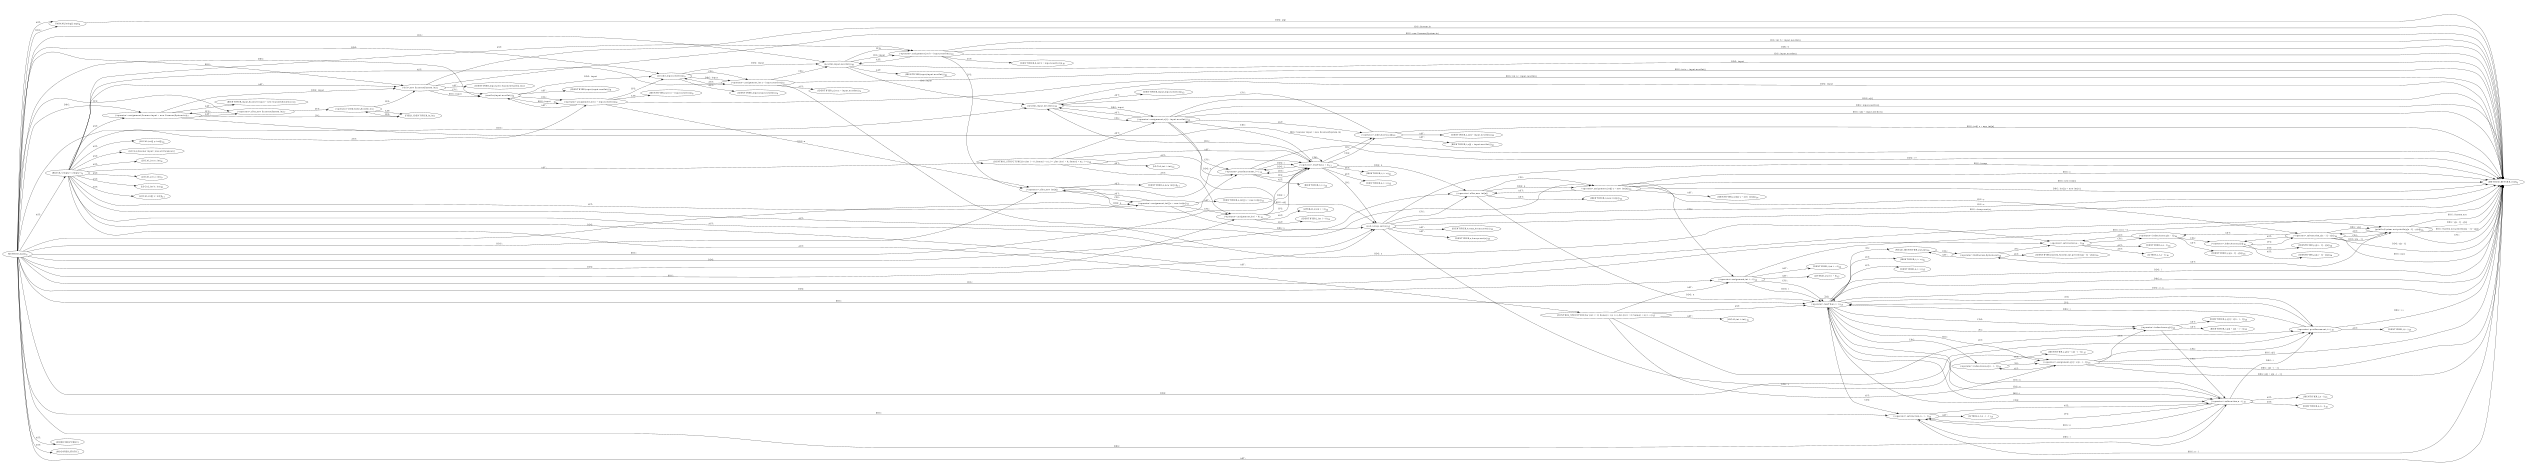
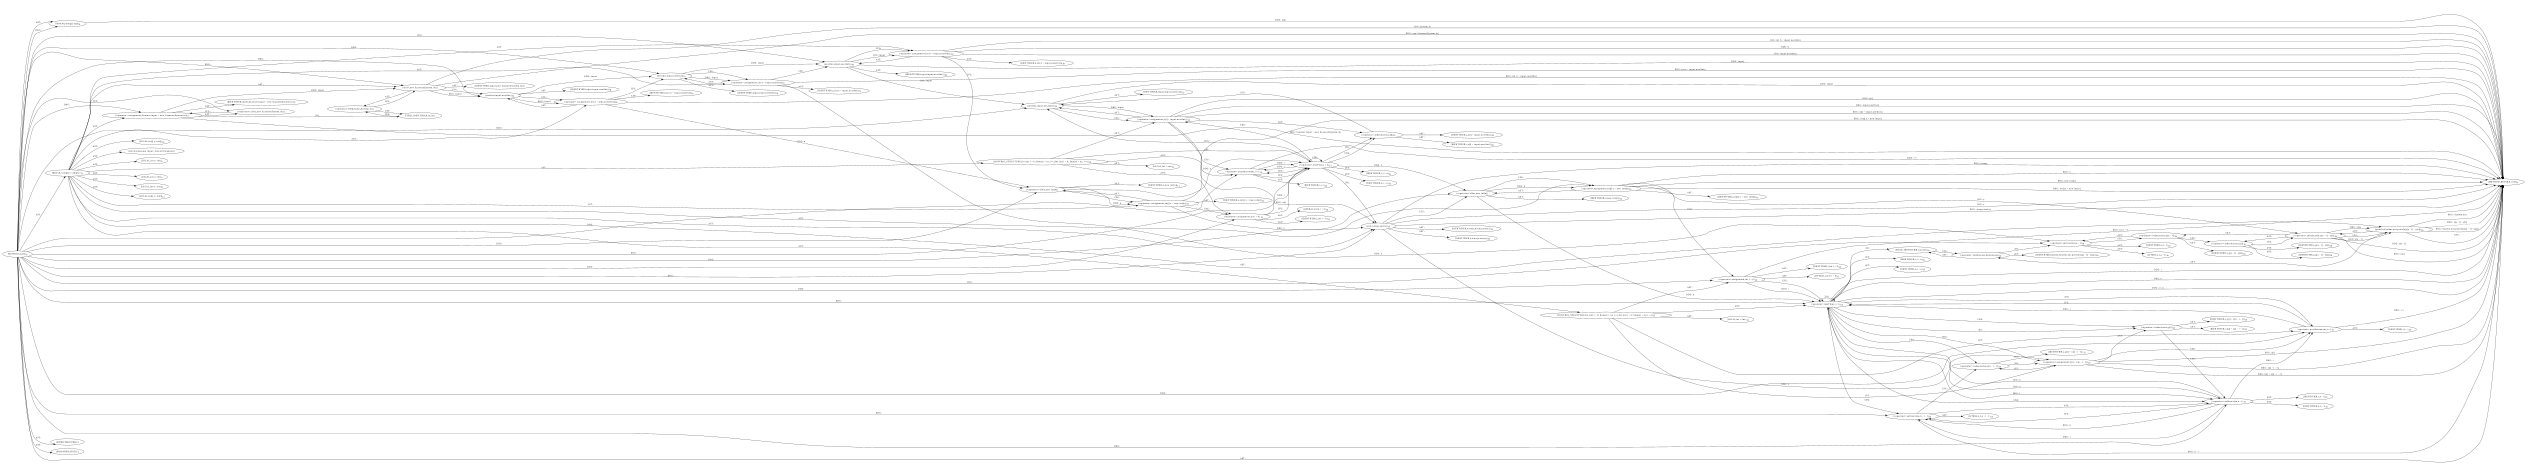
edge "(<operator>.alloc,new Scanner(System.in))" -> "(<operator>.fieldAccess,System.in)": now "(<init>,new Scanner(System.in))" -> "(<operator>.fieldAccess,System.in)"
edge "(<operator>.indexAccess,x[i])" -> "(METHOD_RETURN,void)": now "(<operator>.assignment,int[] x = new int[n])" -> "(METHOD_RETURN,void)"
edge "(<operator>.subtraction,n - i - 1)" -> "(<operator>.indexAccess,x[n - i - 1])": added, label "CFG:"
